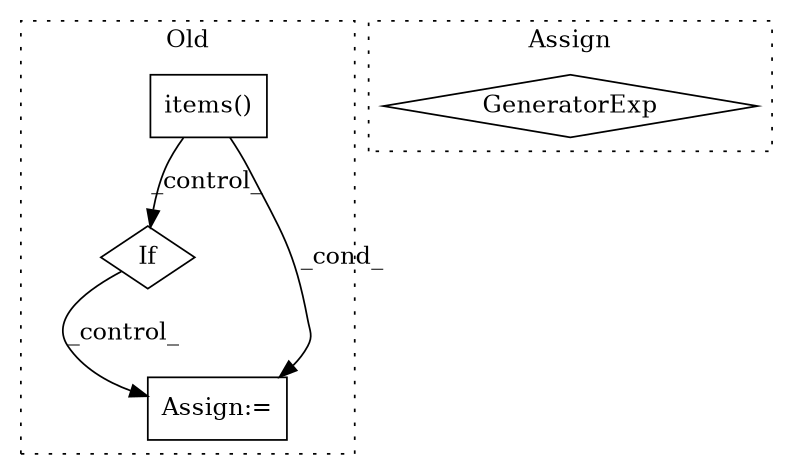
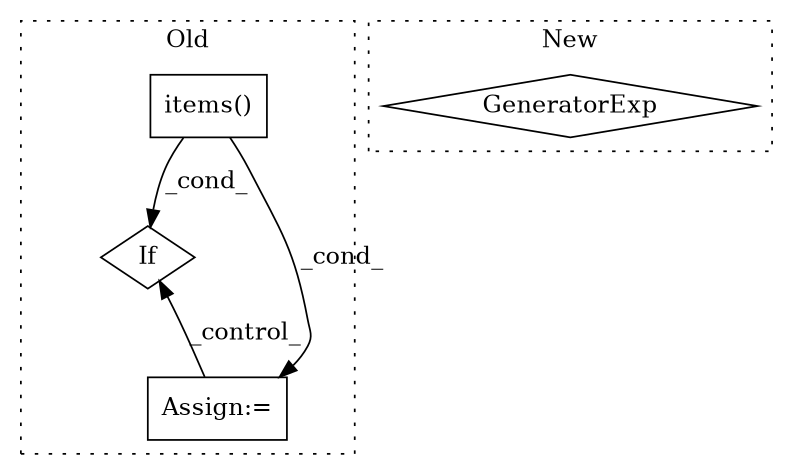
cluster "Assign": label "Assign" -> "New"
edge "items()" -> "If": label "_control_" -> "_cond_"
edge "If" -> "Assign:=": reversed
